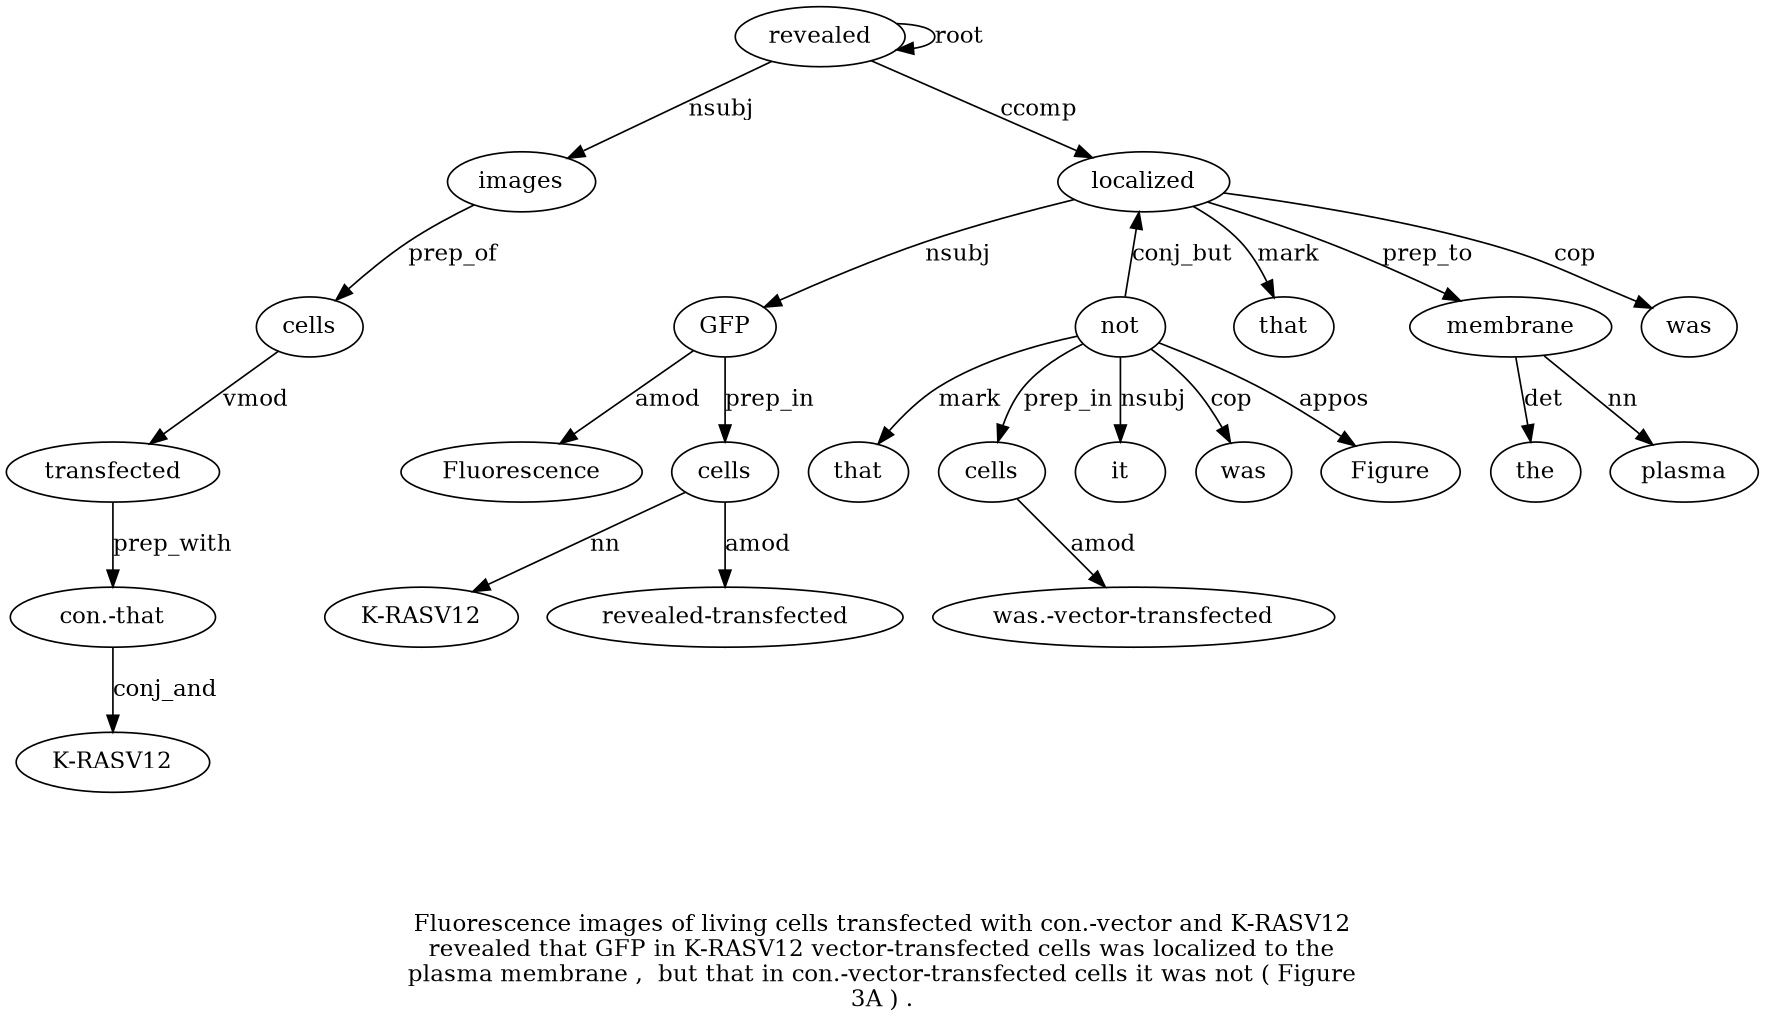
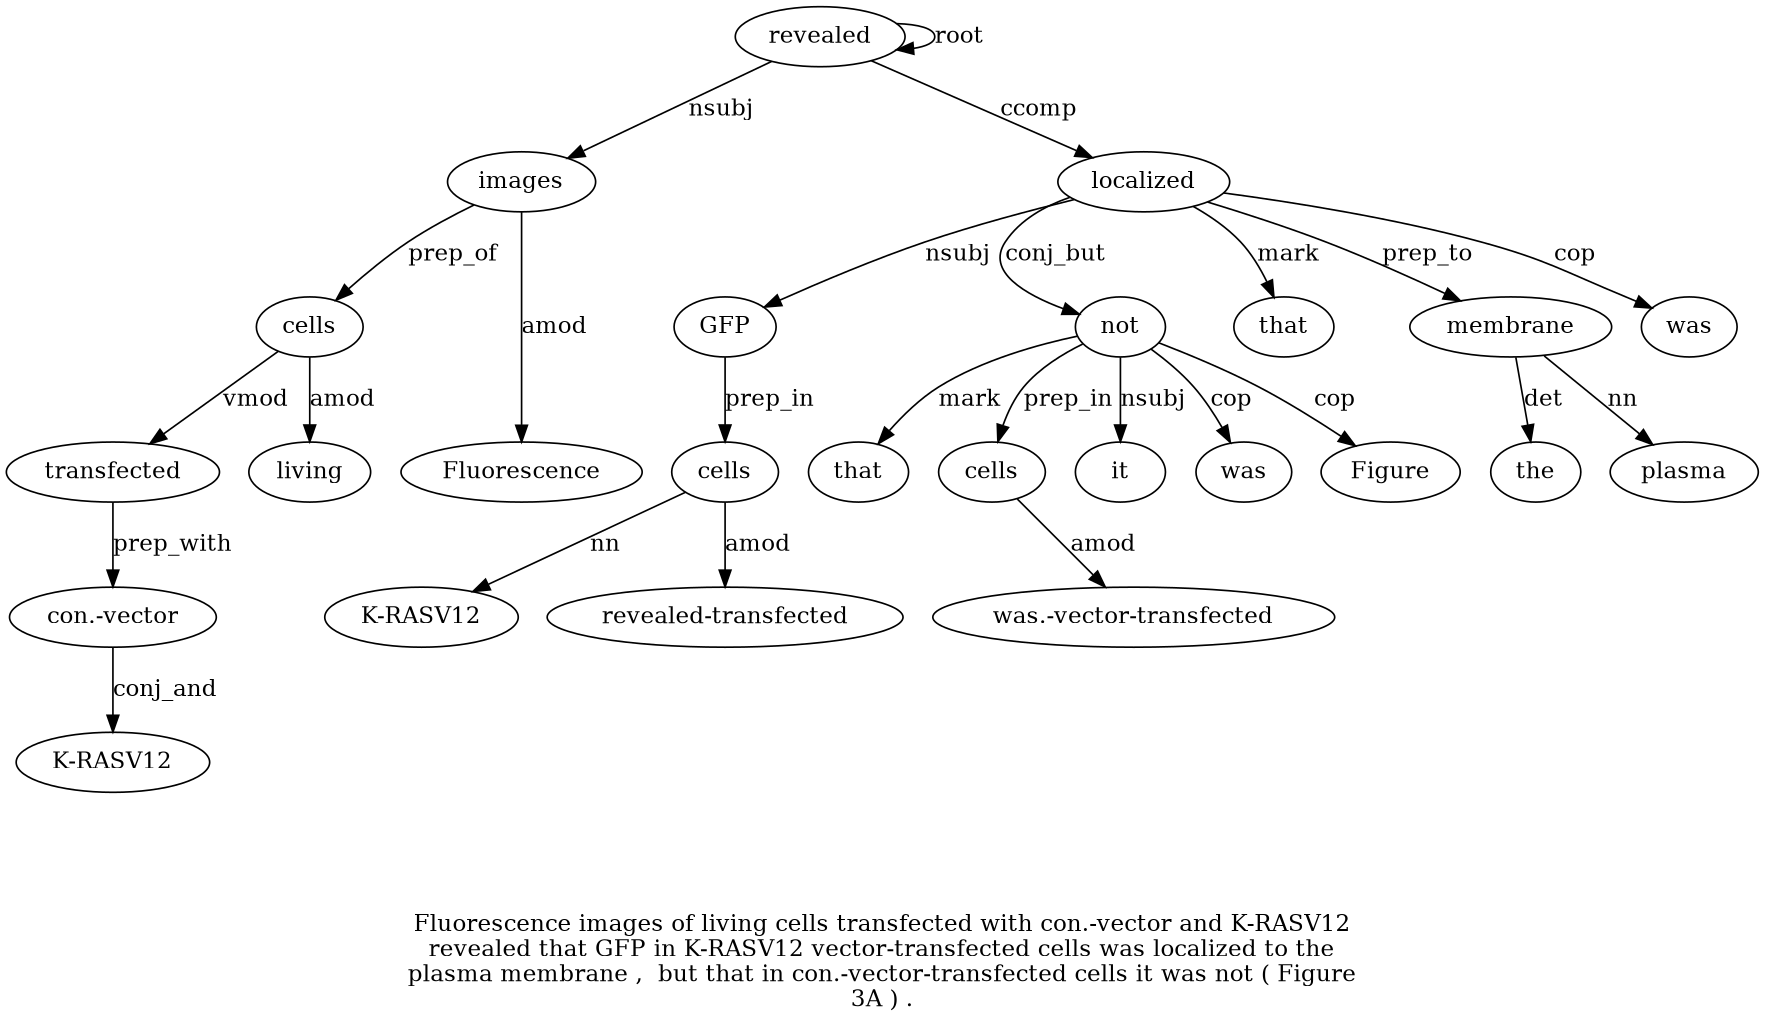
edge "not" -> "localized": reversed
edge "GFP" -> "Fluorescence": now "images" -> "Fluorescence"
edge "not" -> "Figure": label "appos" -> "cop"
node "living": added
node "con.-that": label "con.-that" -> "con.-vector"
